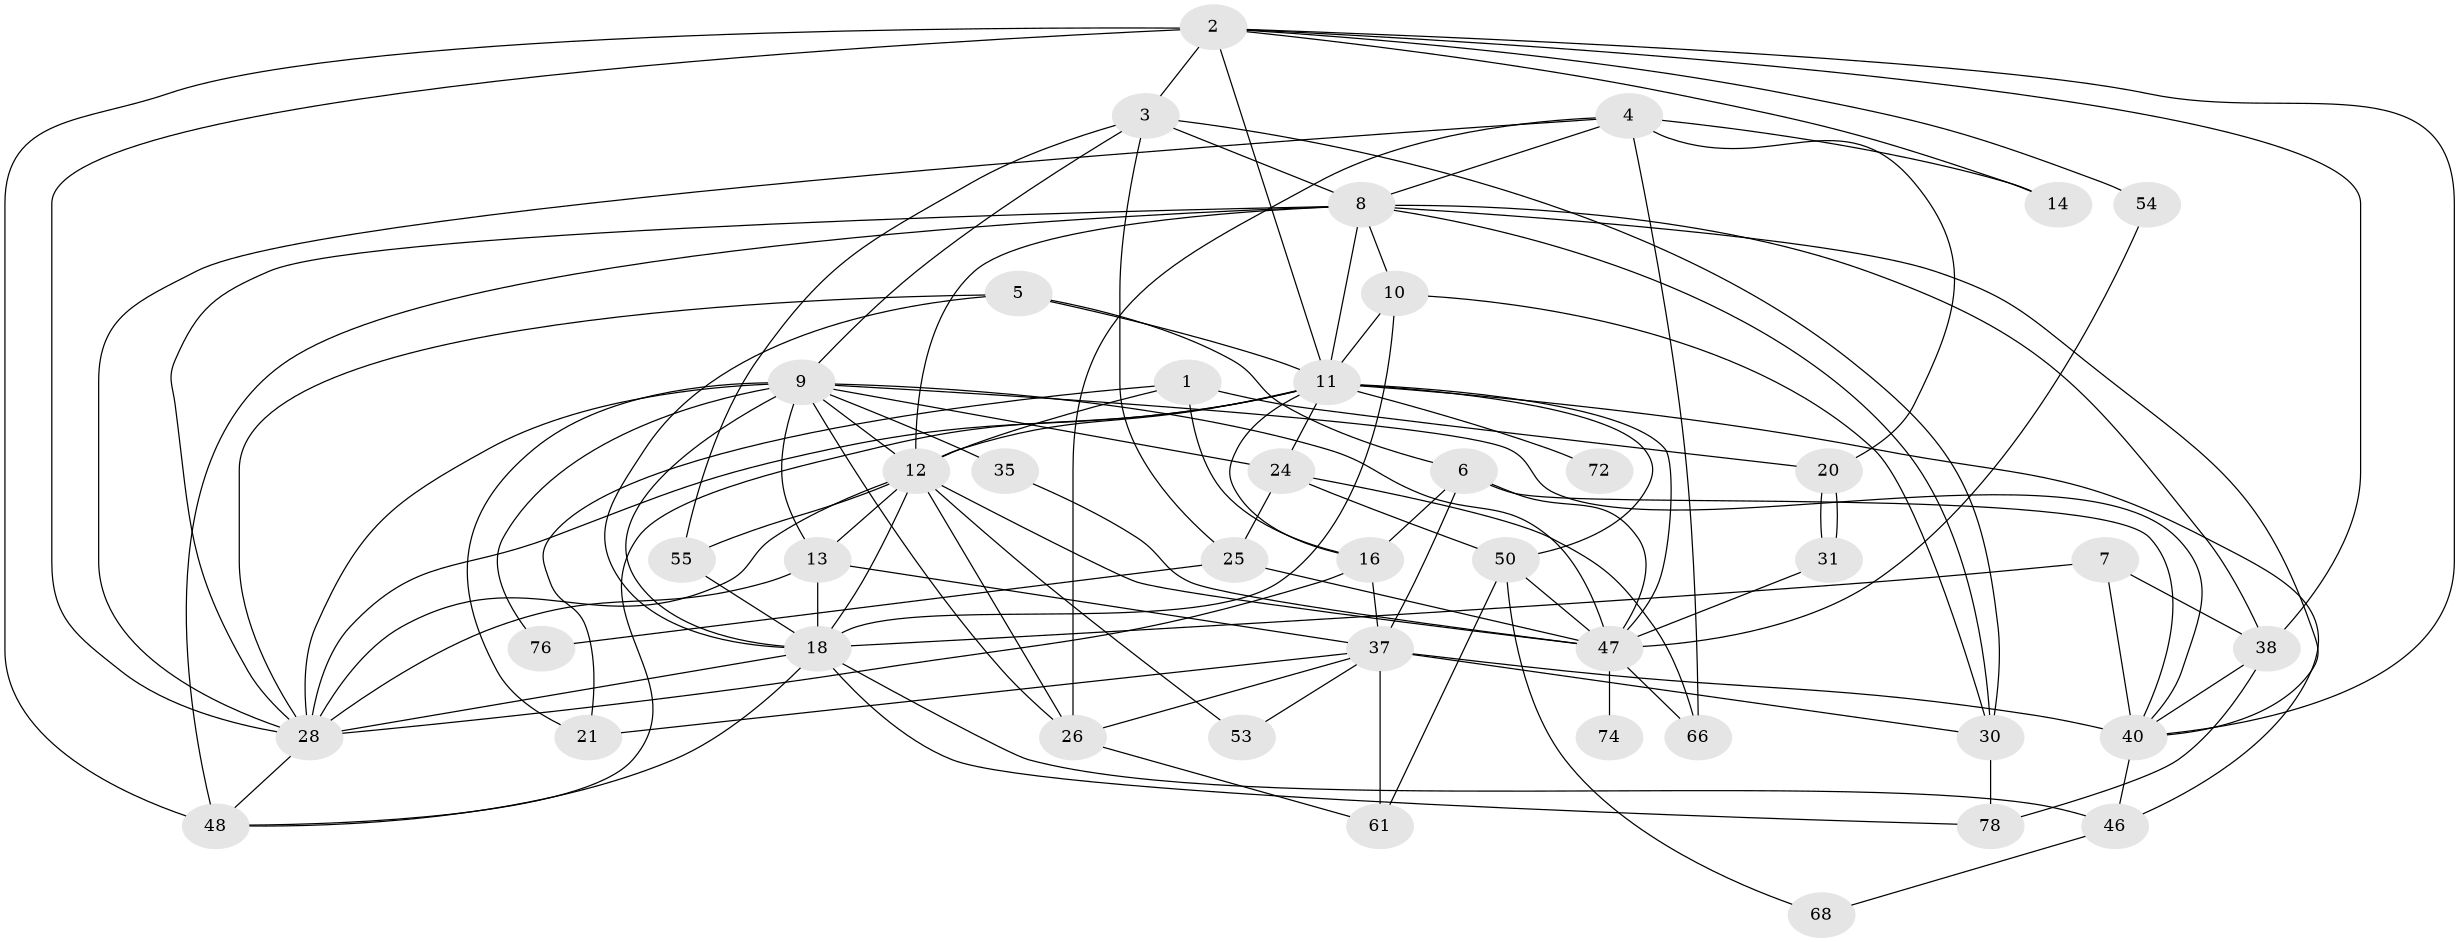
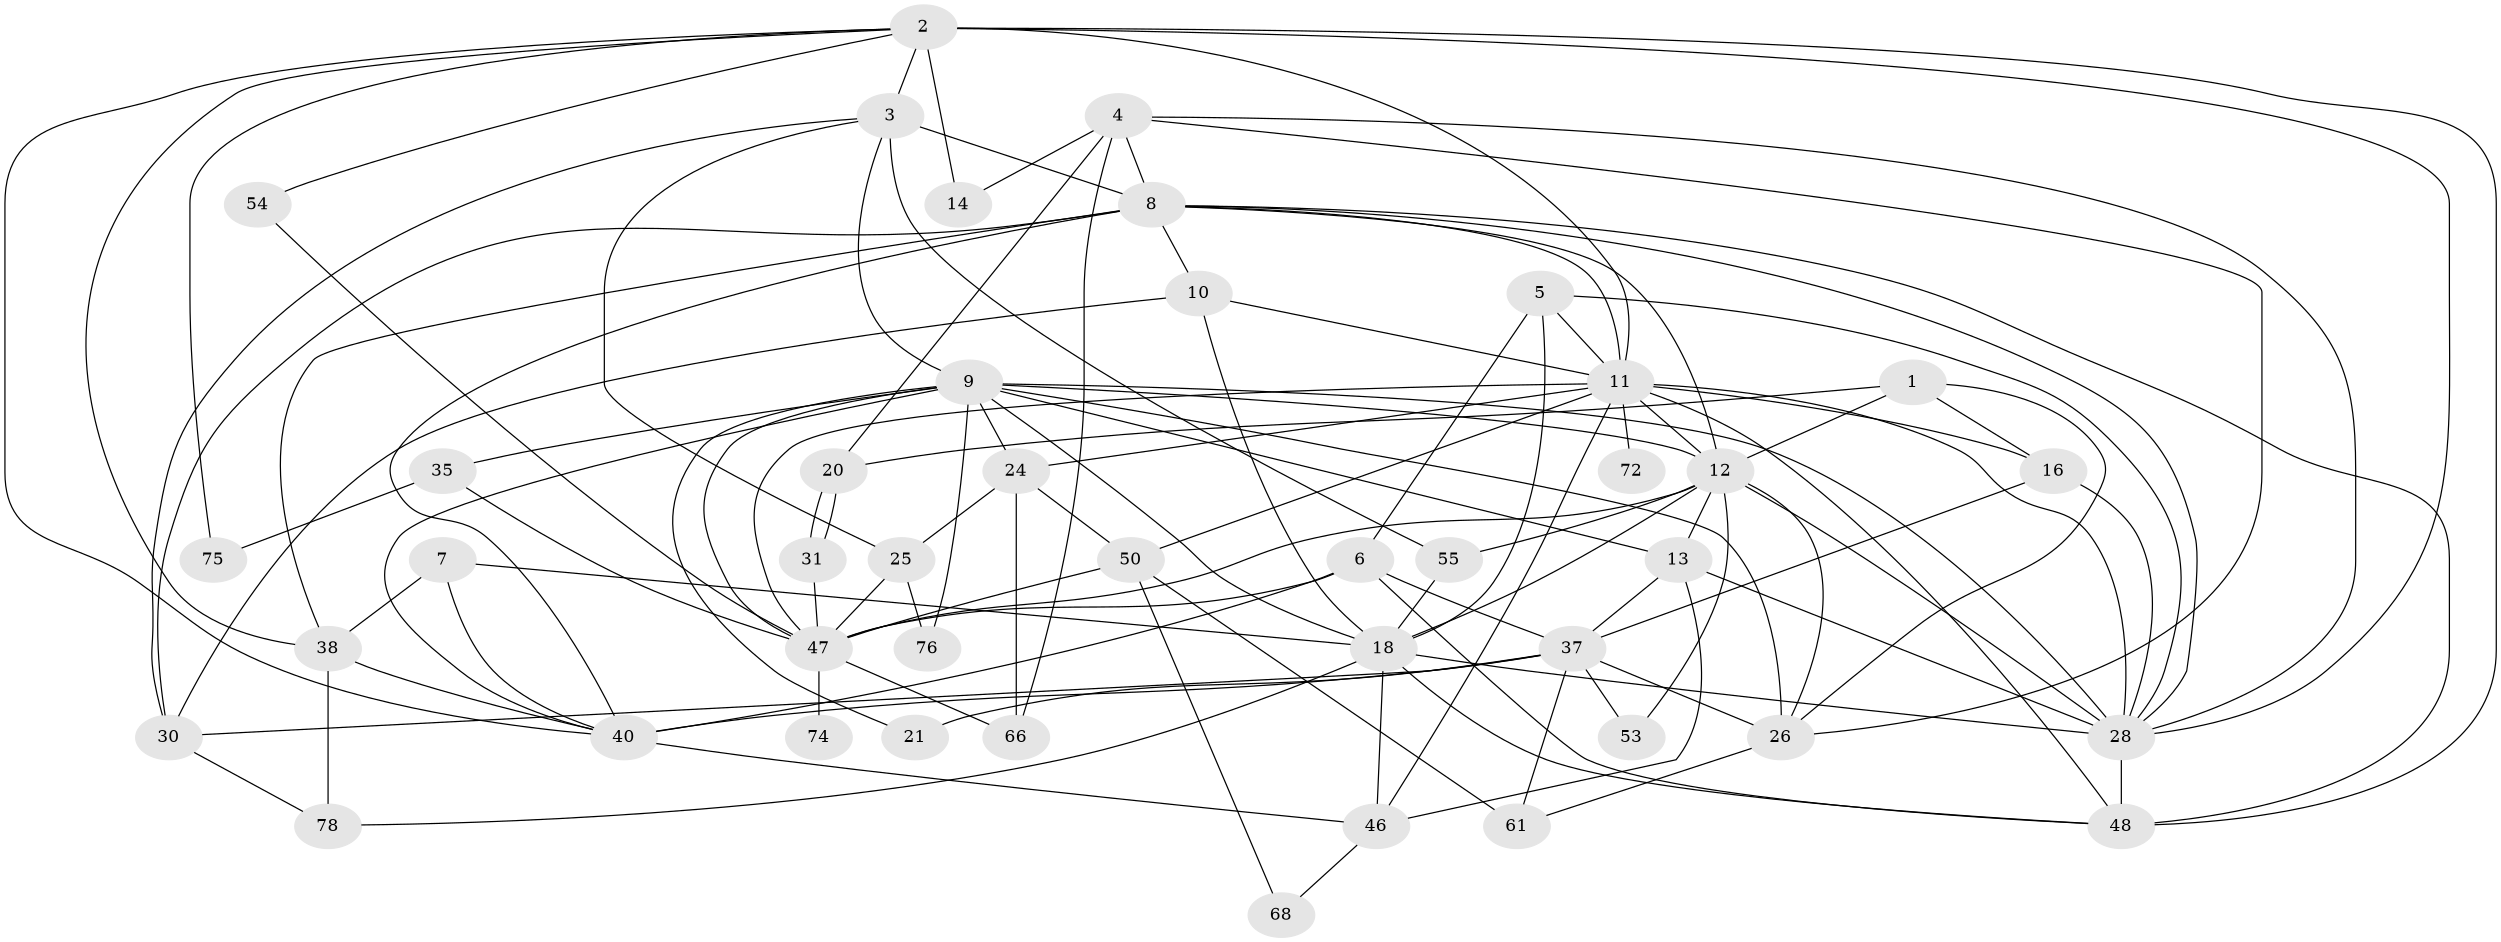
edge "1" -- "21": now "1" -- "26"
edge "6" -- "16": now "6" -- "48"
node "75": added
edge "13" -- "18": now "13" -- "46"
